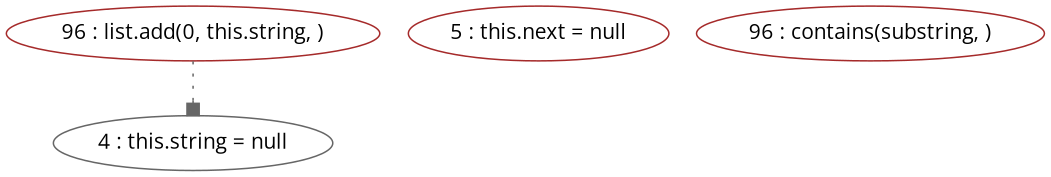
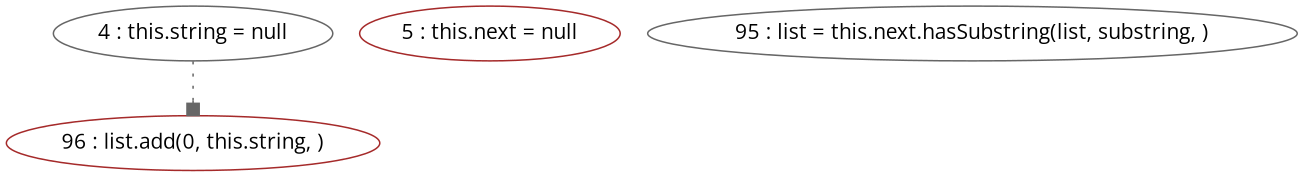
node "96 : contains(substring, )": removed
node "95 : list = this.next.hasSubstring(list, substring, )": added
edge "96 : list.add(0, this.string, )" -> "4 : this.string = null": reversed
